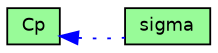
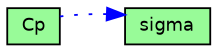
edge "sigma" -> "Cp": reversed
